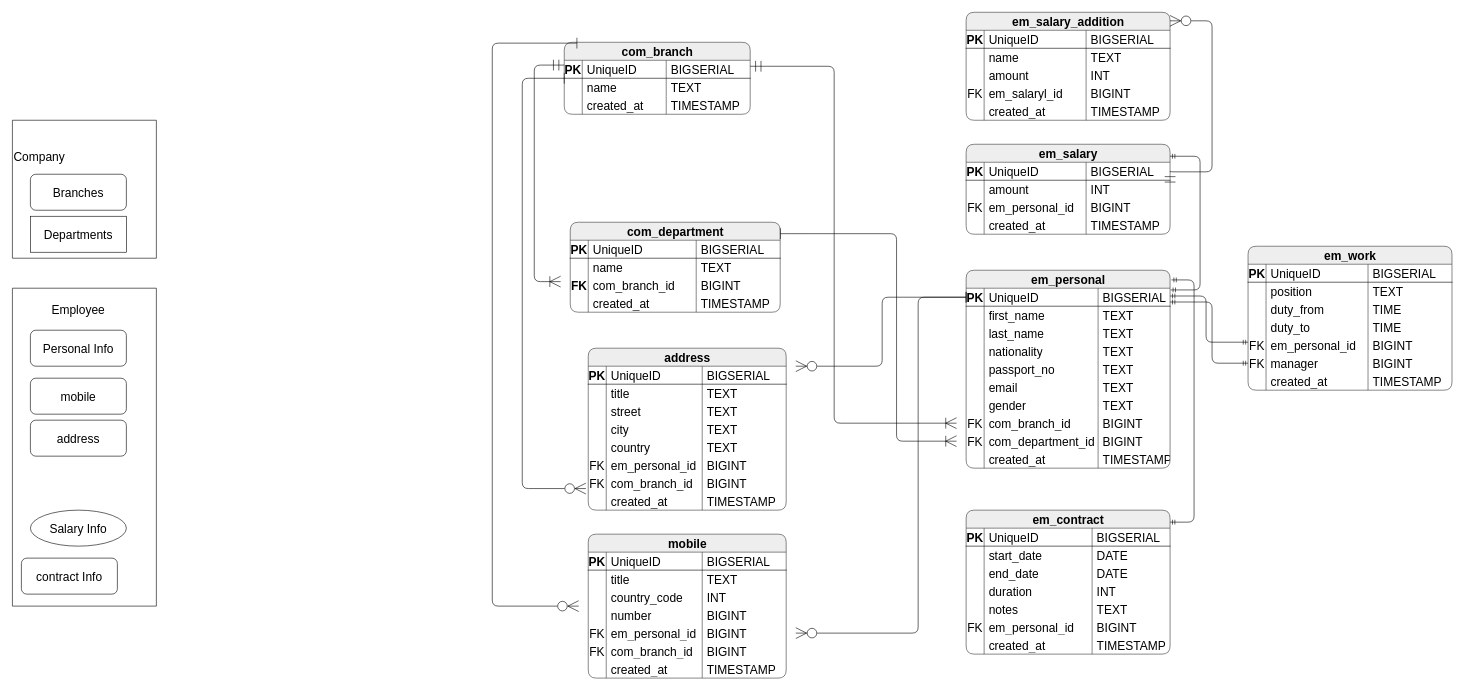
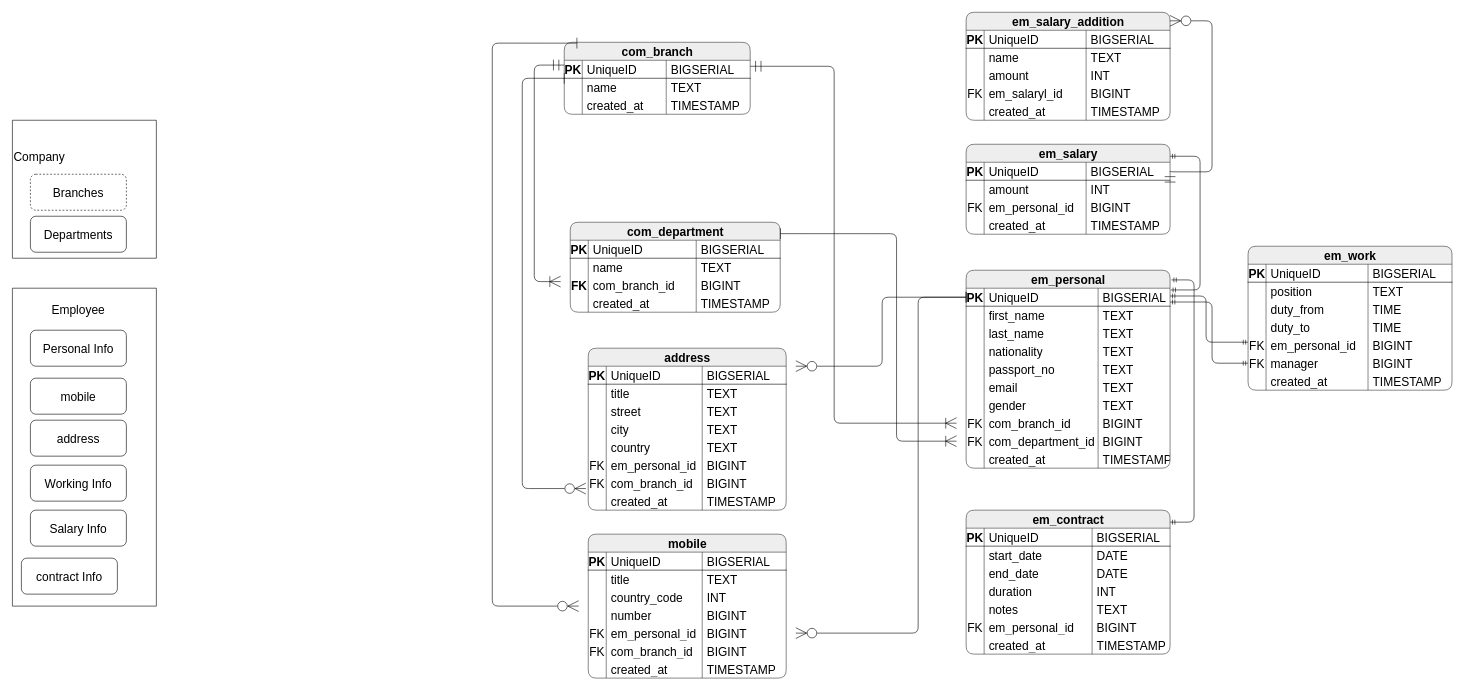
node "Branches": style solid -> dashed
node "Departments": shape rectangle -> rounded rectangle
node "Working Info": added
node "Salary Info": shape ellipse -> rounded rectangle
